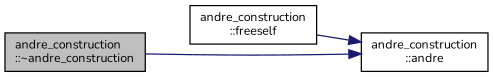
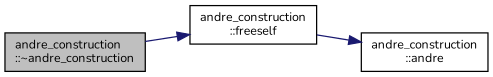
edge "andre_construction ::~andre_construction" -> "andre_construction ::andre": now "andre_construction ::~andre_construction" -> "andre_construction ::freeself"
